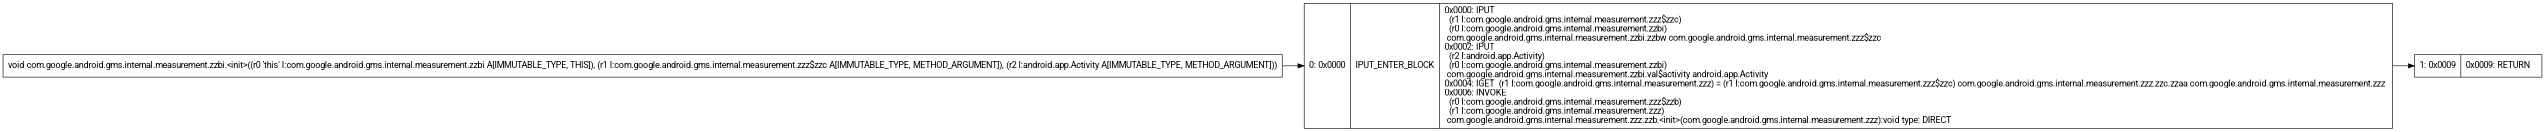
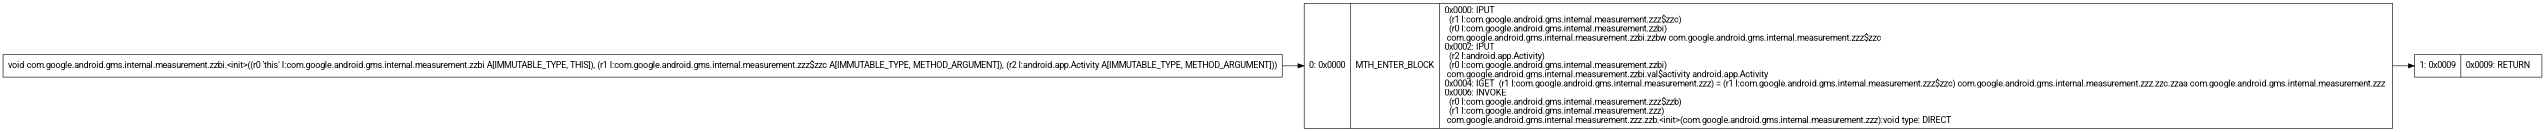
node "0: 0x0000": text "IPUT_ENTER_BLOCK" -> "MTH_ENTER_BLOCK"
